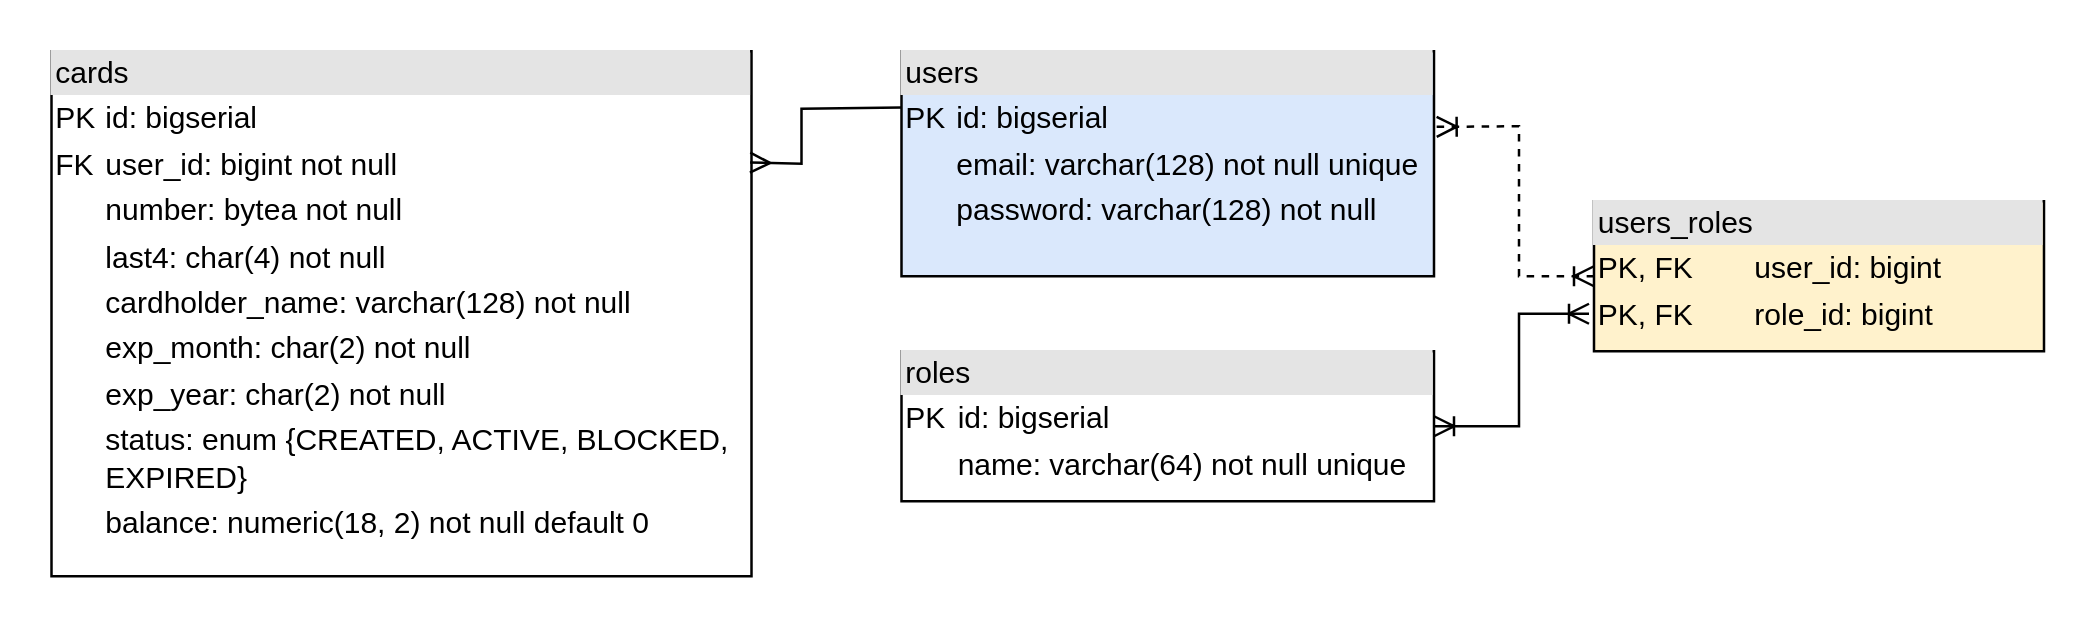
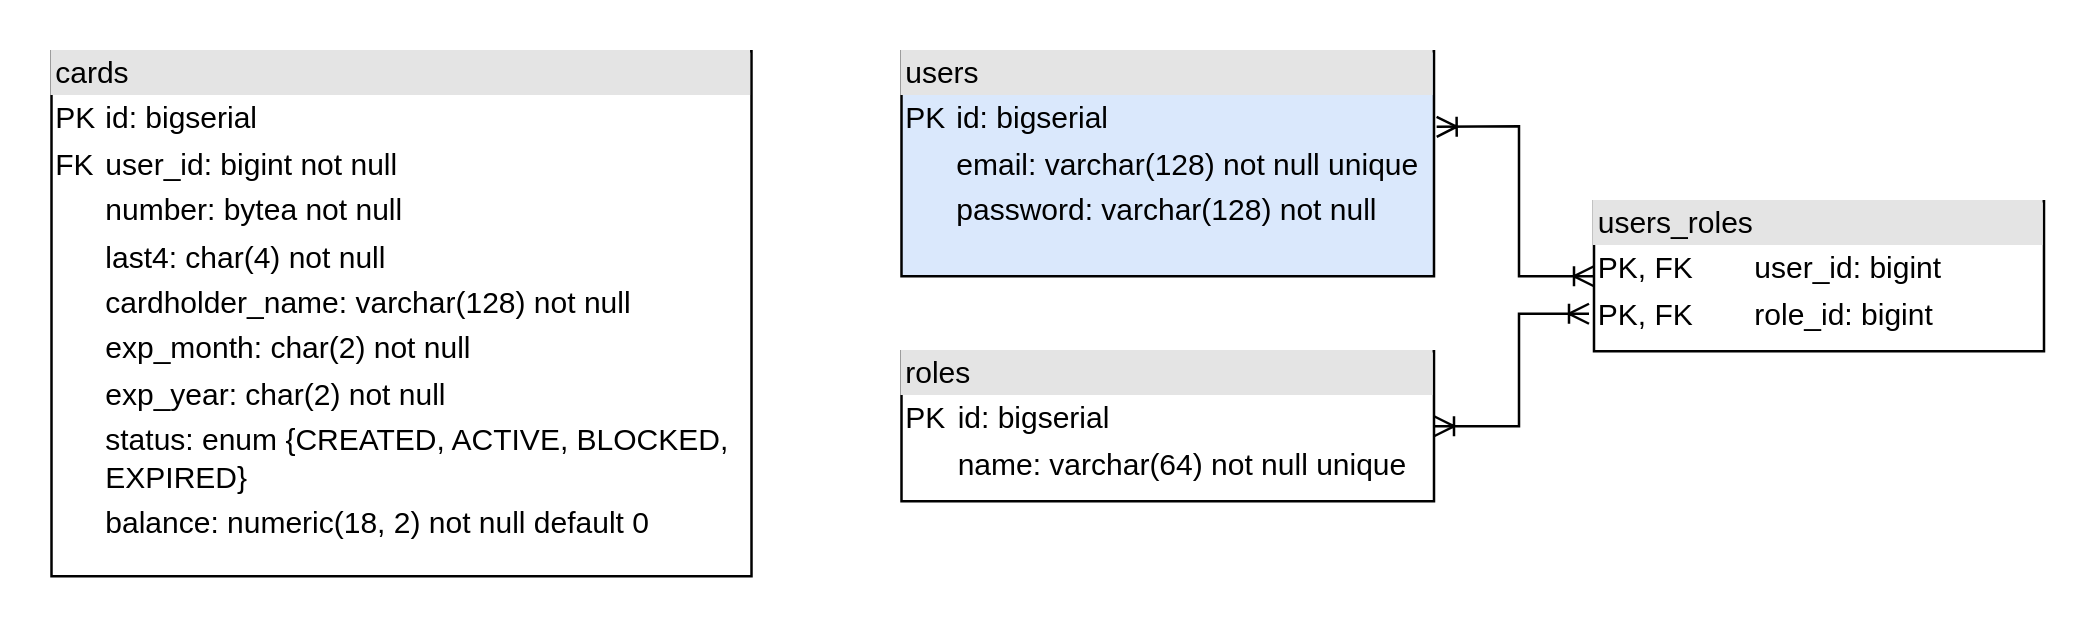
edge "users PK id: bigserial email: varchar(128) not null unique password: varchar(128) not null" -> "cards PK id: bigserial FK user_id: bigint not null number: bytea not null last4: char(4) not null cardholder_name: varchar(128) not null exp_month: char(2) not null exp_year: char(2) not null status: enum {CREATED, ACTIVE, BLOCKED, EXPIRED} balance: numeric(18, 2) not null default 0": removed
edge "users PK id: bigserial email: varchar(128) not null unique password: varchar(128) not null" -- "users_roles PK, FK user_id: bigint PK, FK role_id: bigint": style dashed -> solid
node "users_roles PK, FK user_id: bigint PK, FK role_id: bigint": fillcolor #fff2cc -> #ffffff
